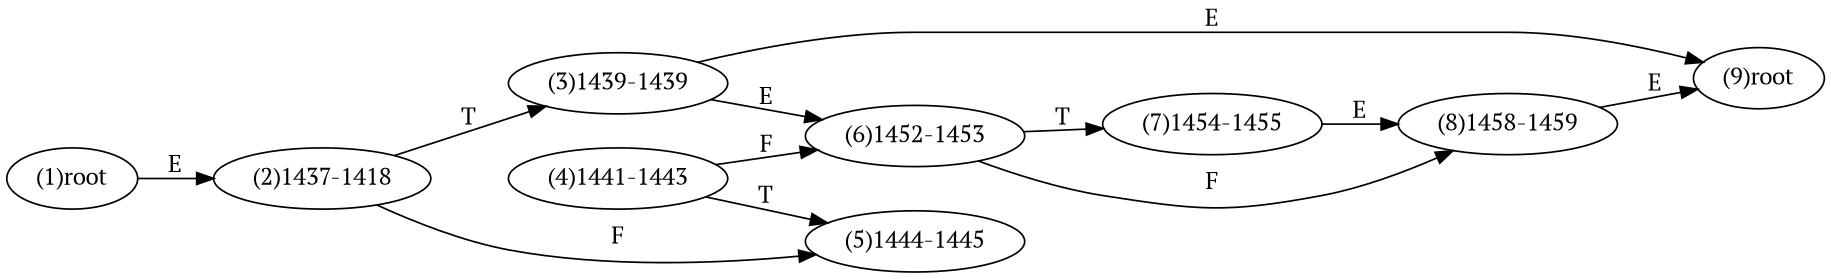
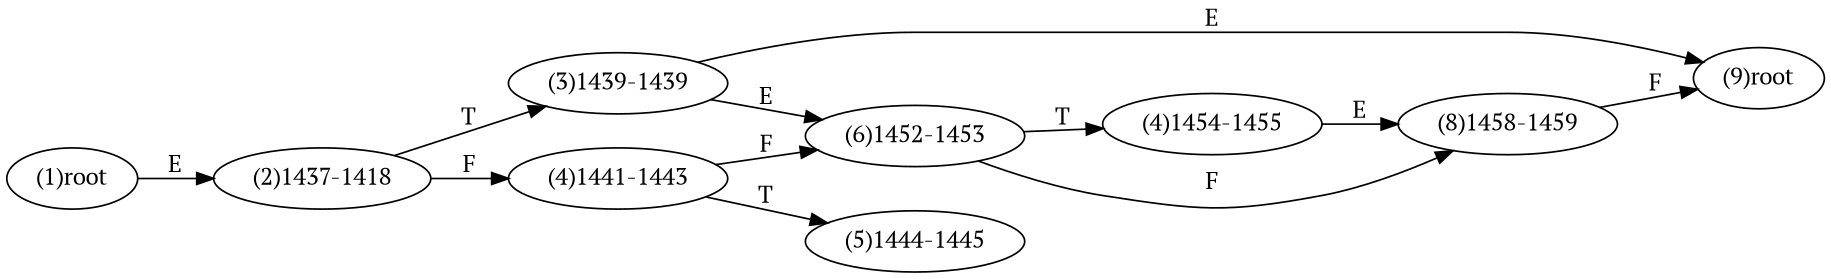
edge "(8)1458-1459" -> "(9)root": label "E" -> "F"
node "(7)1454-1455": label "(7)1454-1455" -> "(4)1454-1455"
edge "(2)1437-1418" -> "(5)1444-1445": now "(2)1437-1418" -> "(4)1441-1443"
